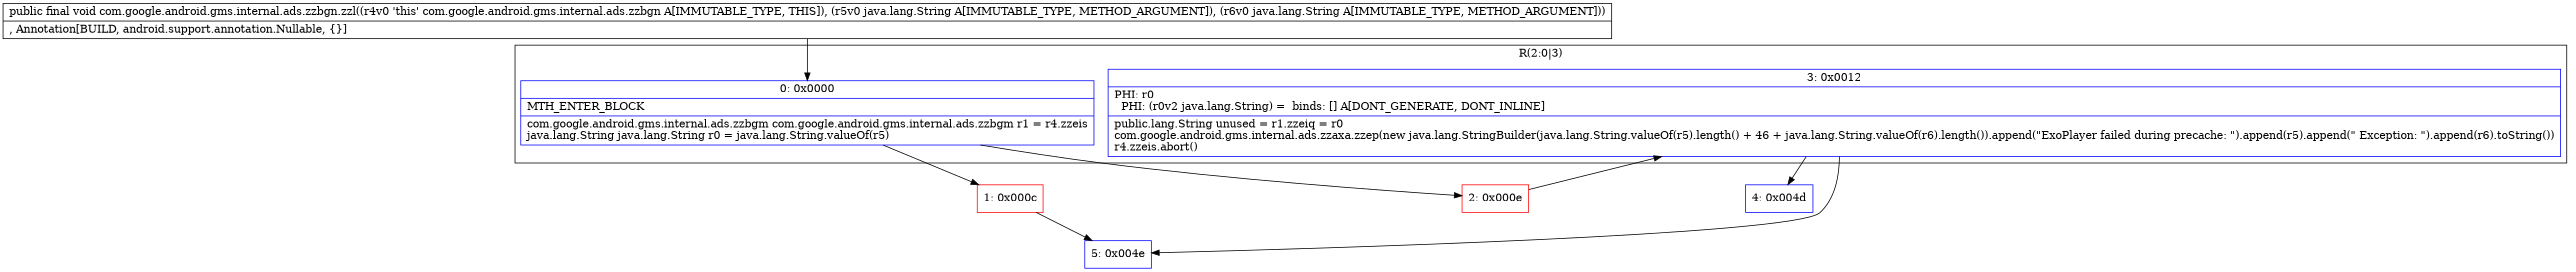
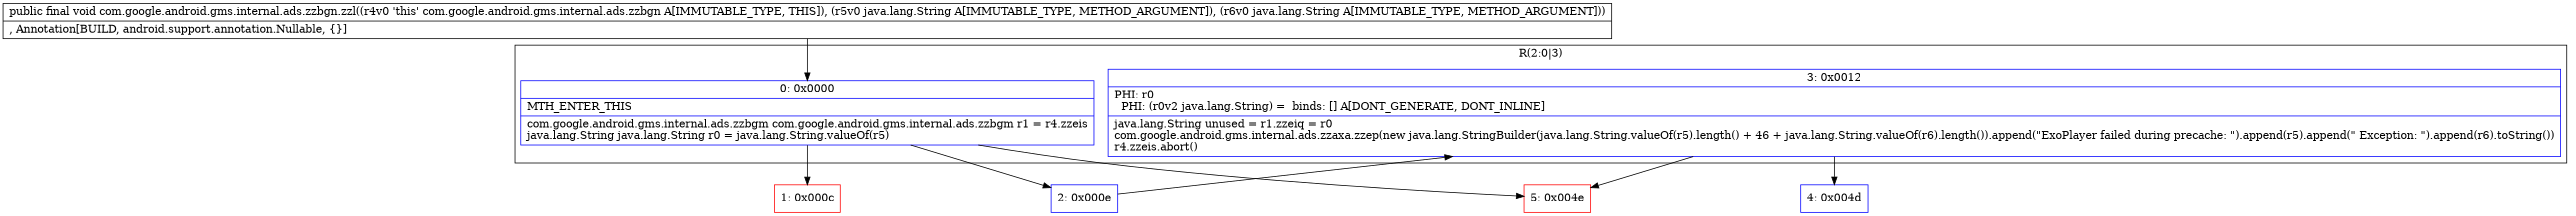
node "0: 0x0000": text "MTH_ENTER_BLOCK" -> "MTH_ENTER_THIS"
node "3: 0x0012": text "public.lang.String unused = r1.zzeiq = r0" -> "java.lang.String unused = r1.zzeiq = r0"
node "2: 0x000e": color red -> blue
edge "1: 0x000c" -> "5: 0x004e": now "0: 0x0000" -> "5: 0x004e"
node "5: 0x004e": color blue -> red
